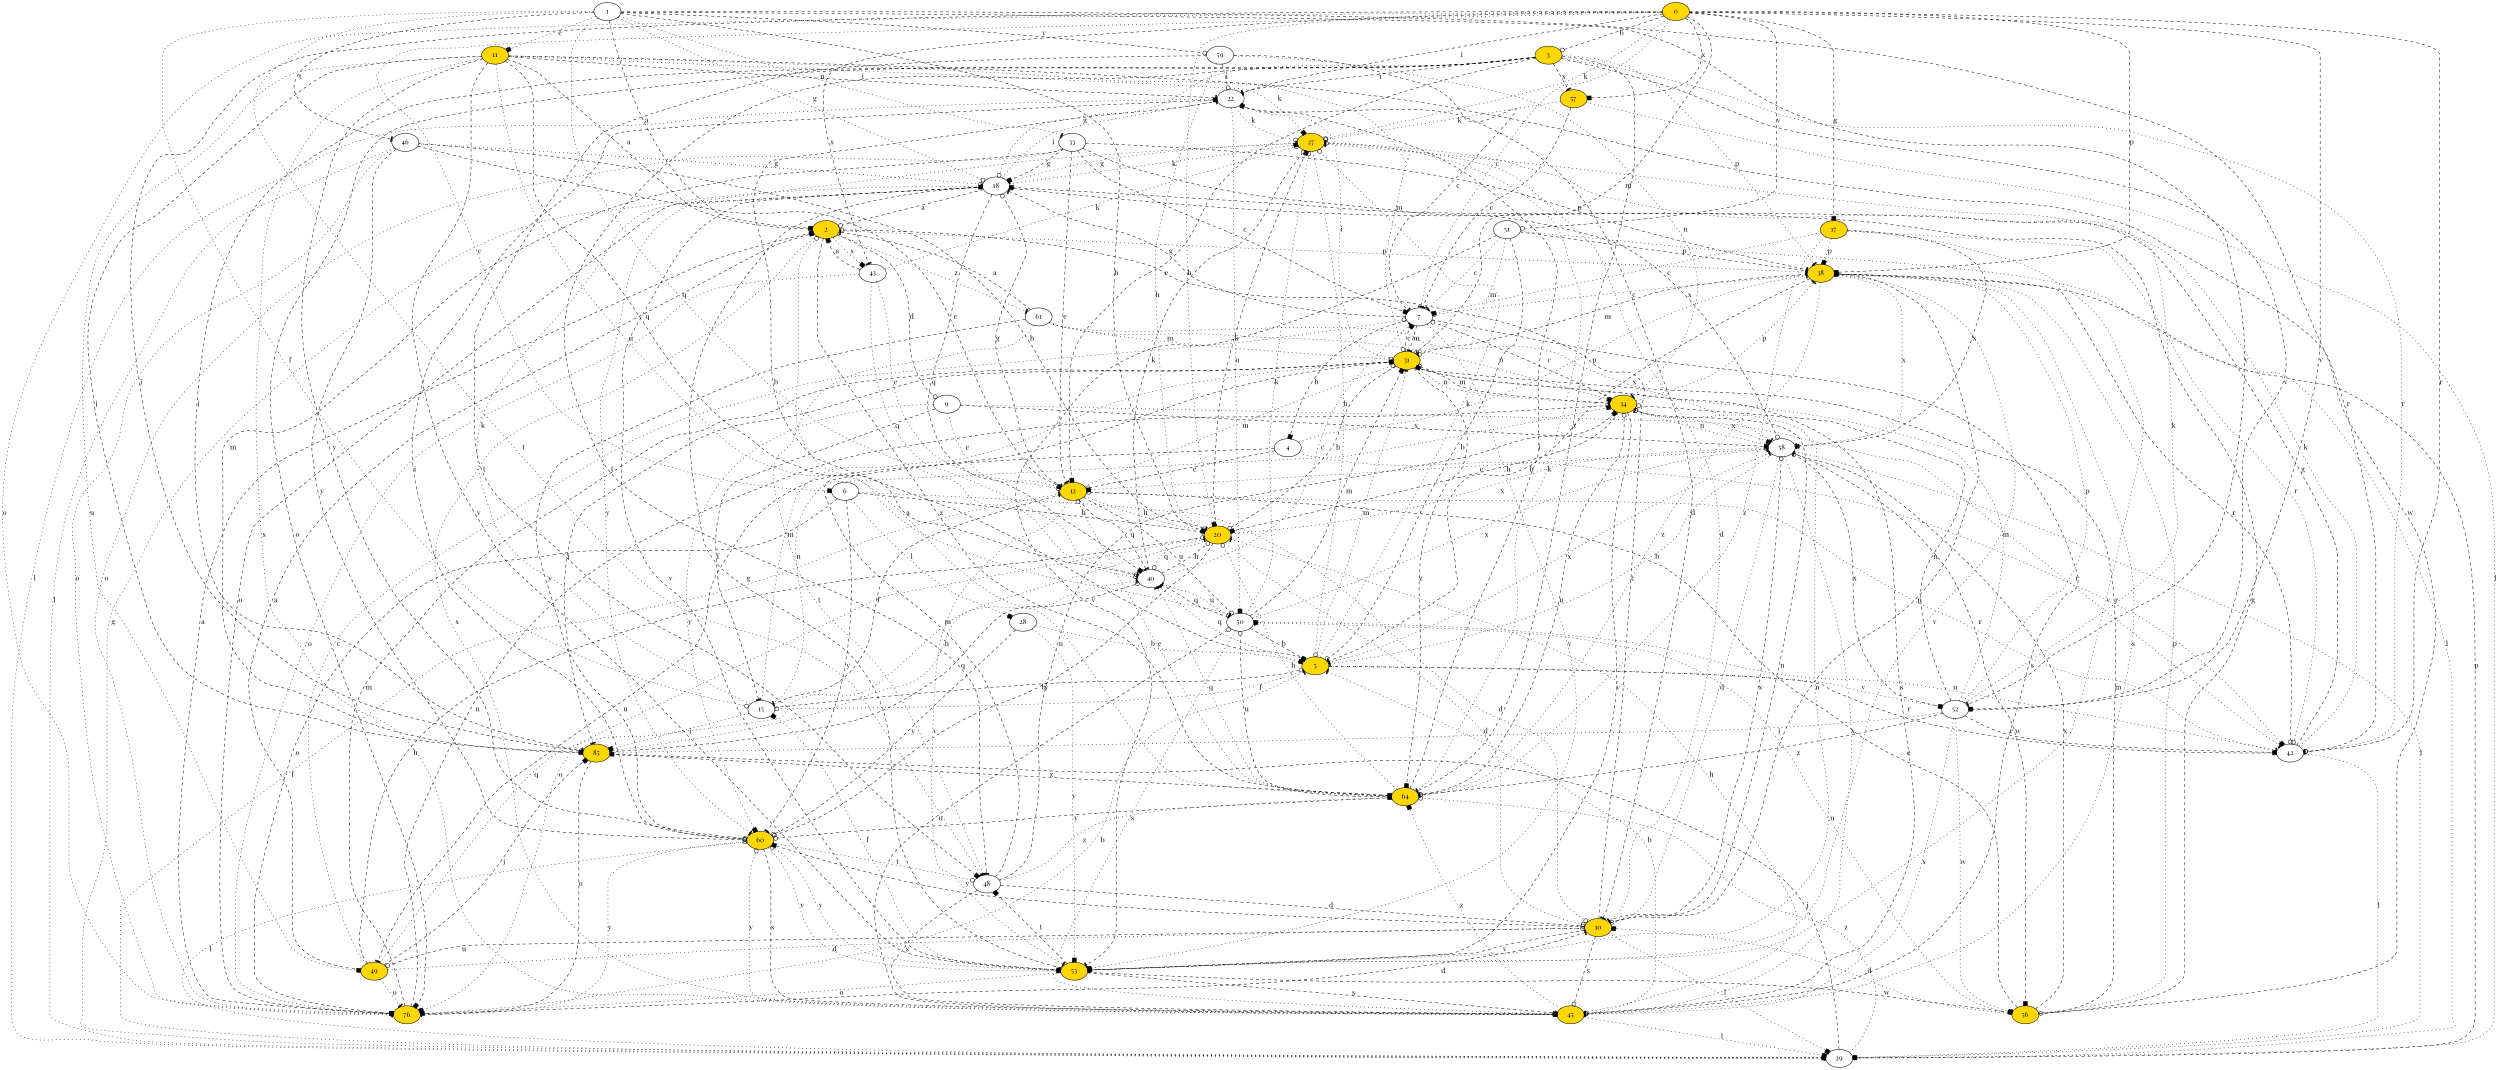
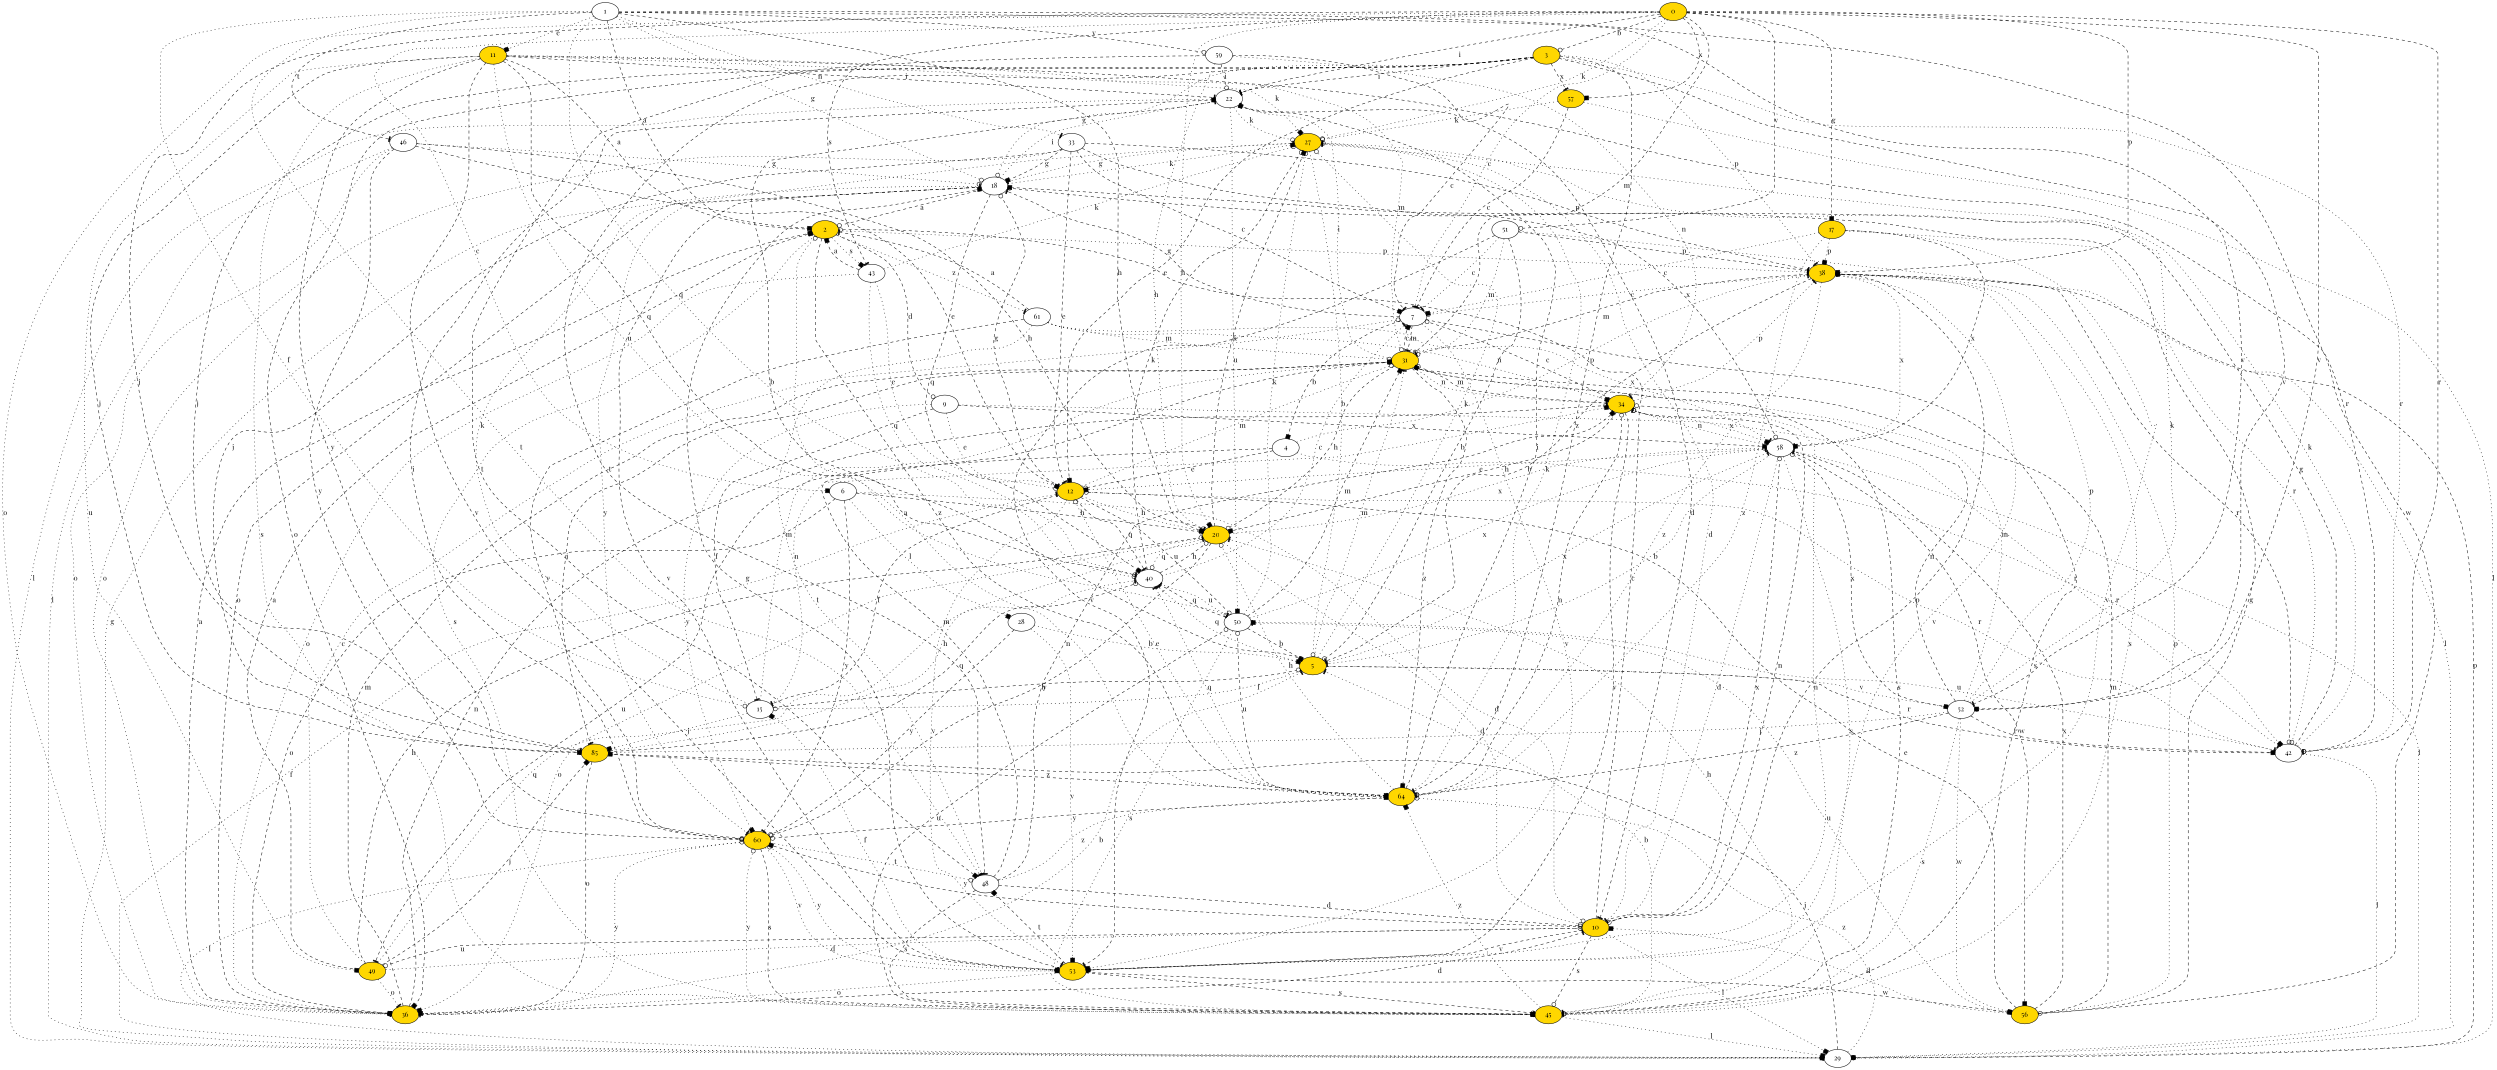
edge "33" -> "85": label "m" -> "j"
node "76": label "76" -> "36"
